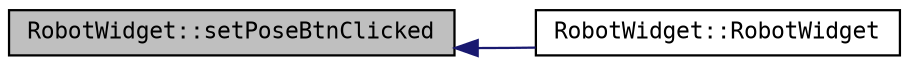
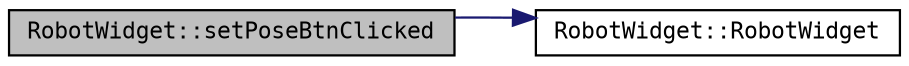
edge "RobotWidget::RobotWidget" -> "RobotWidget::setPoseBtnClicked": reversed
